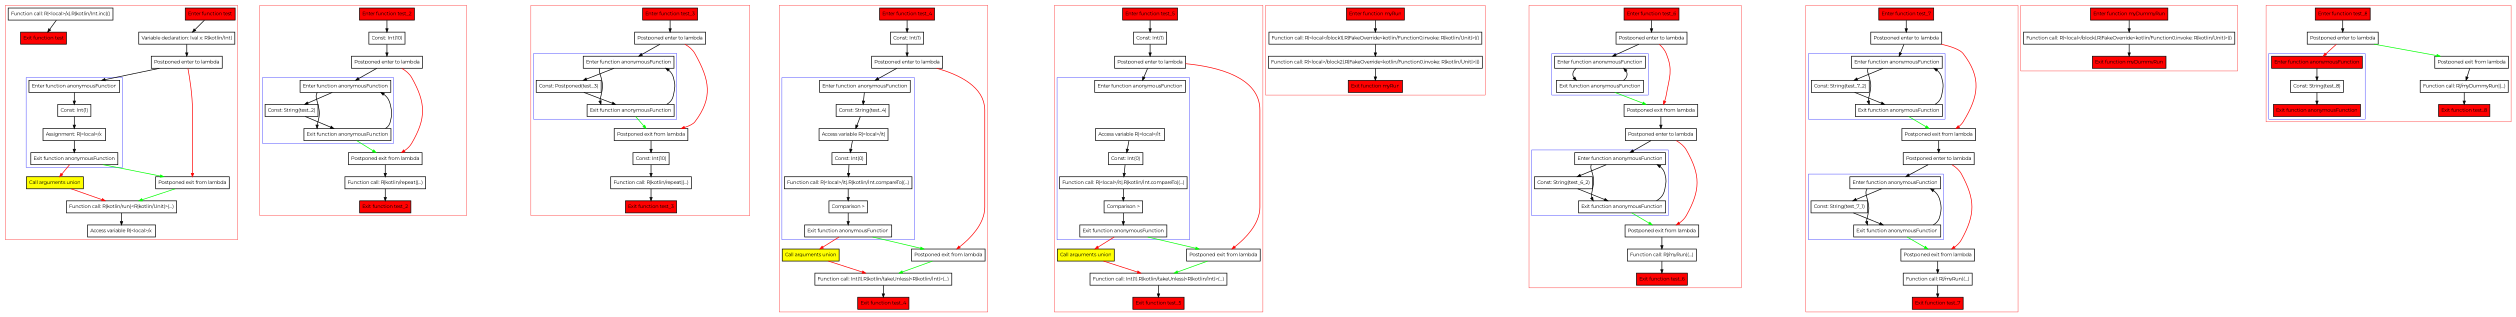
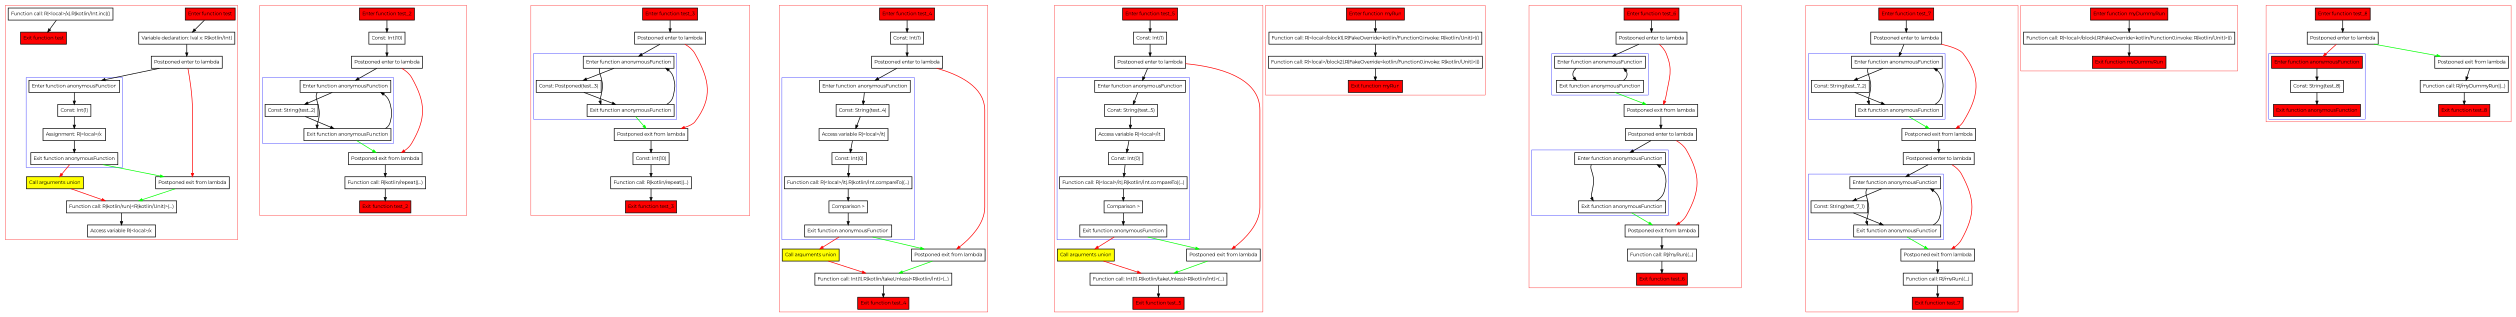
node "Const: String(test_5)": added
node "Const: String(test_6_2)": removed
